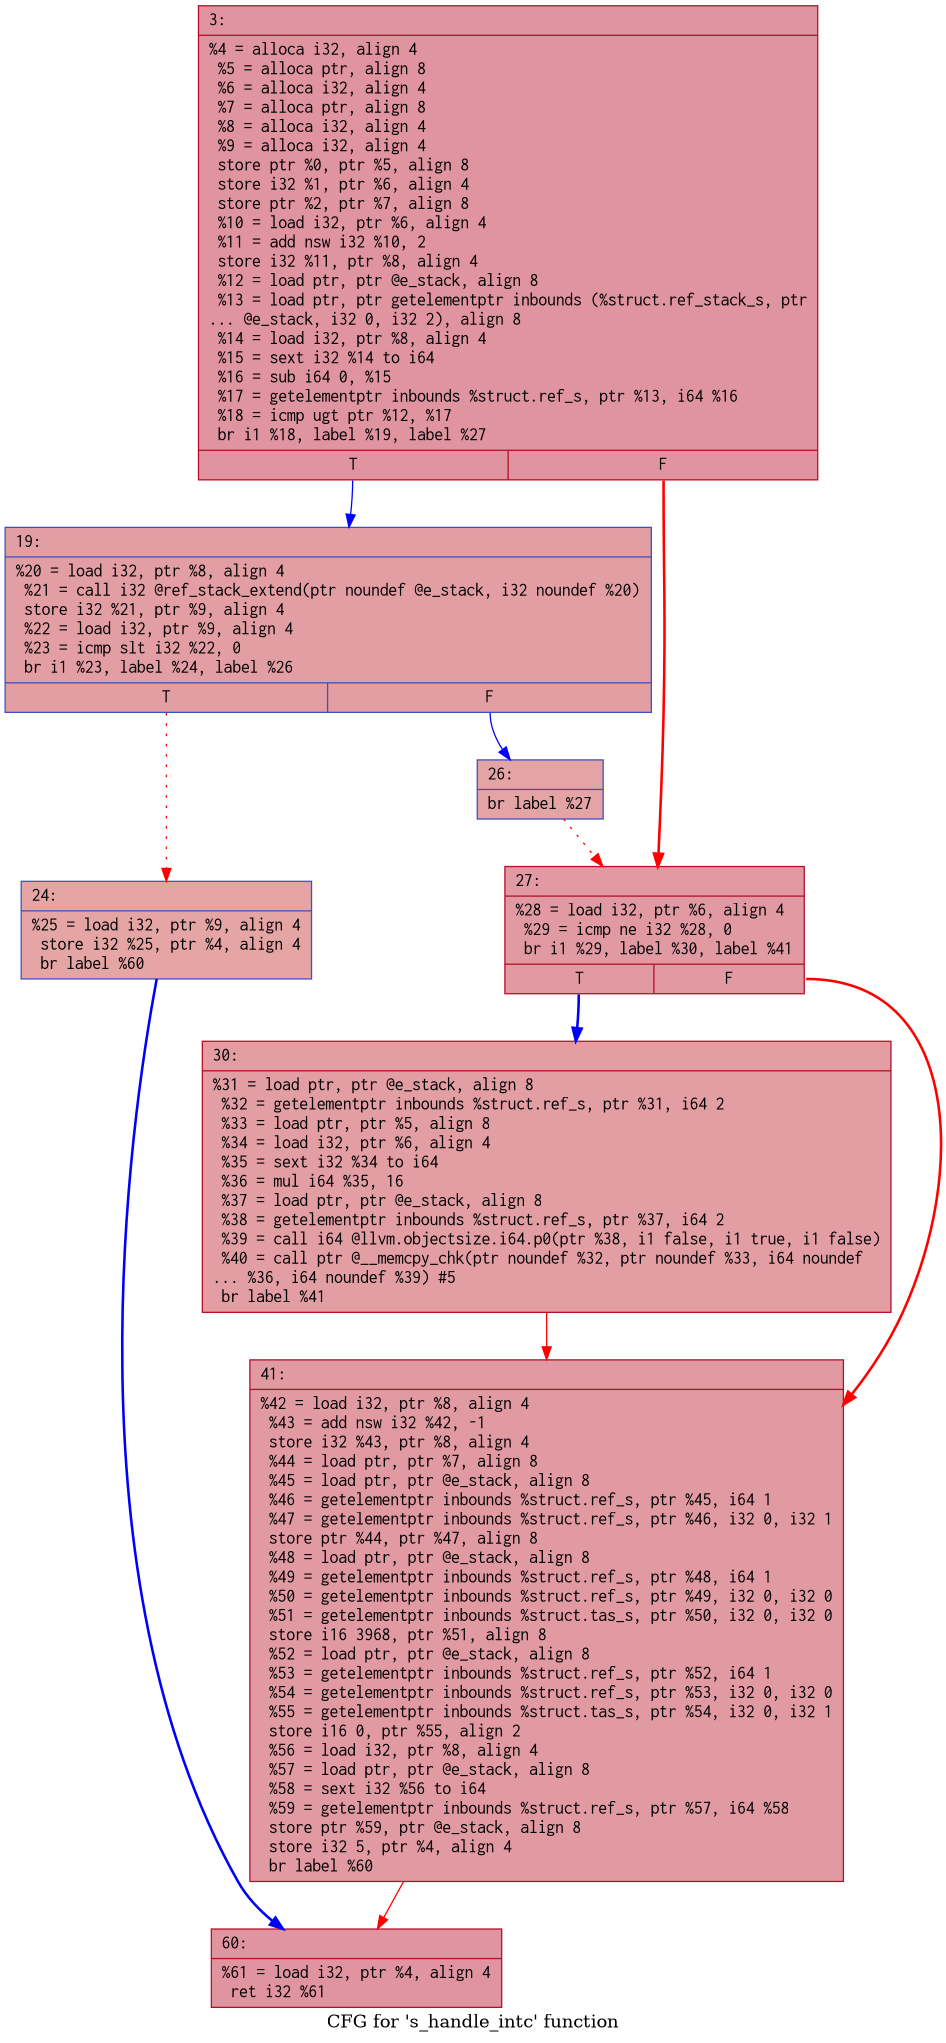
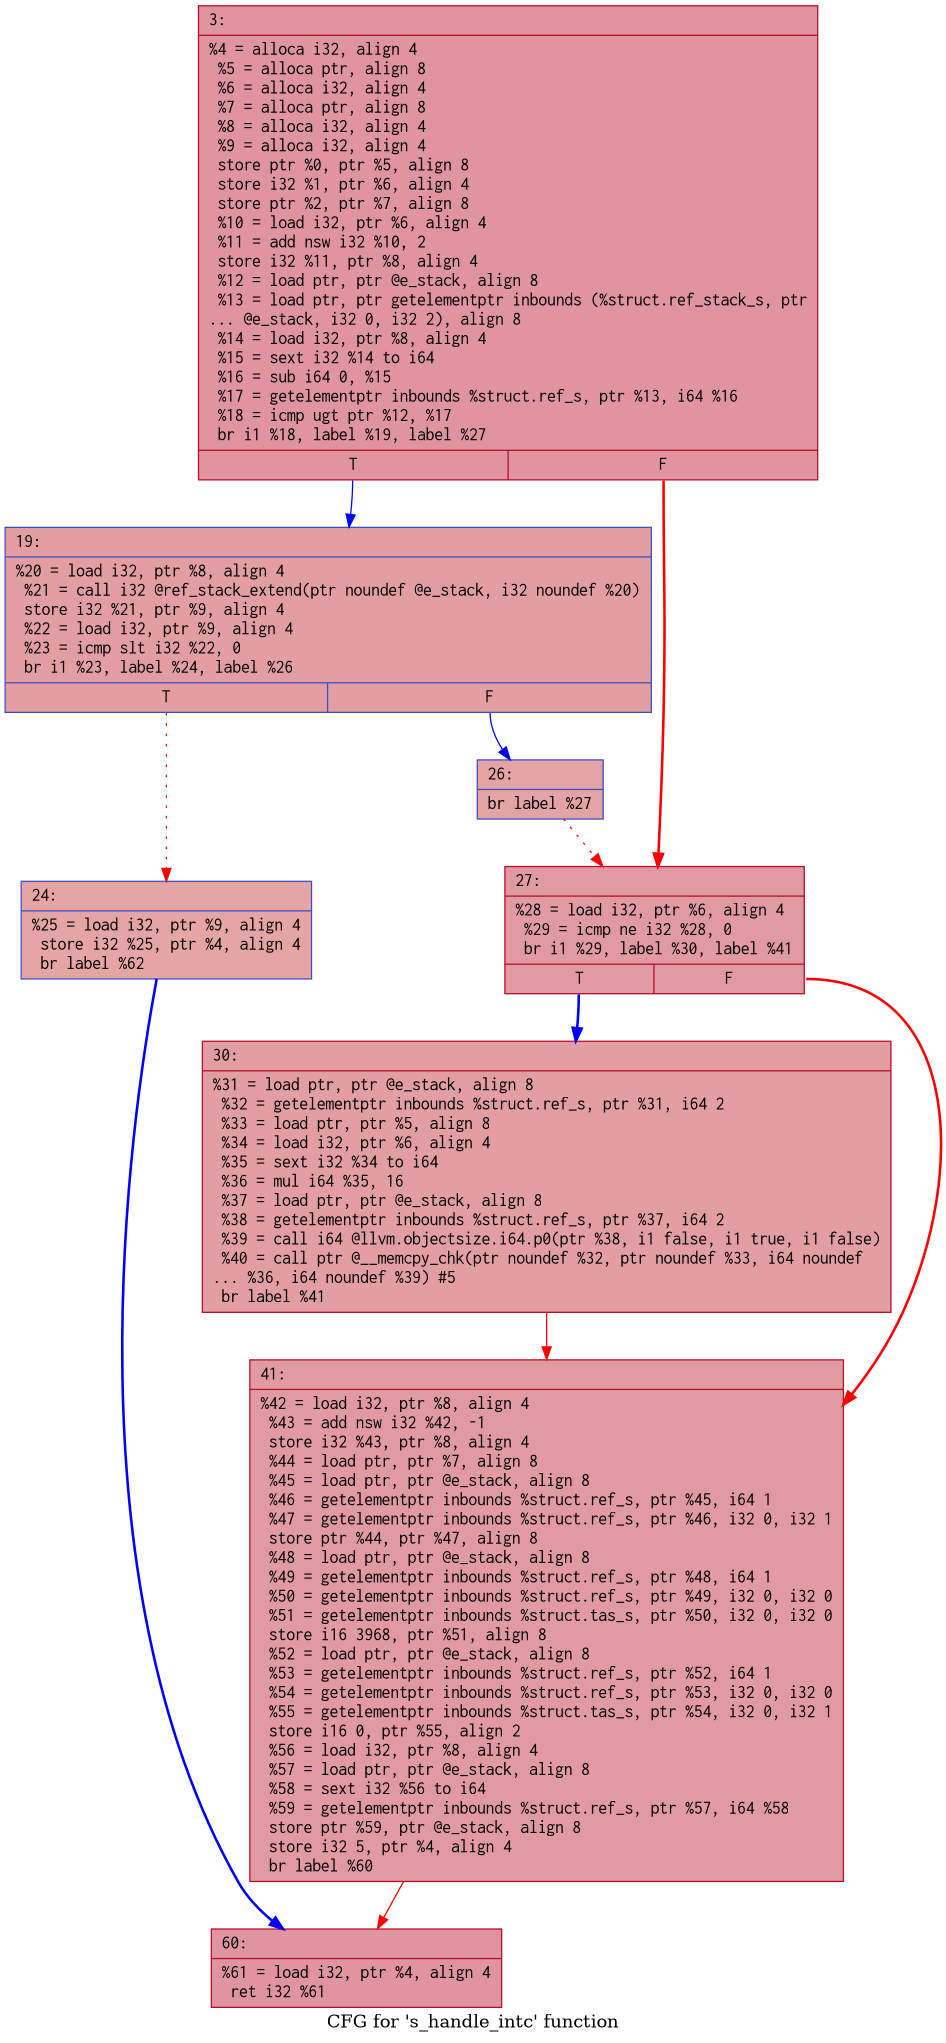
node "24:": text "br label %60" -> "br label %62"
